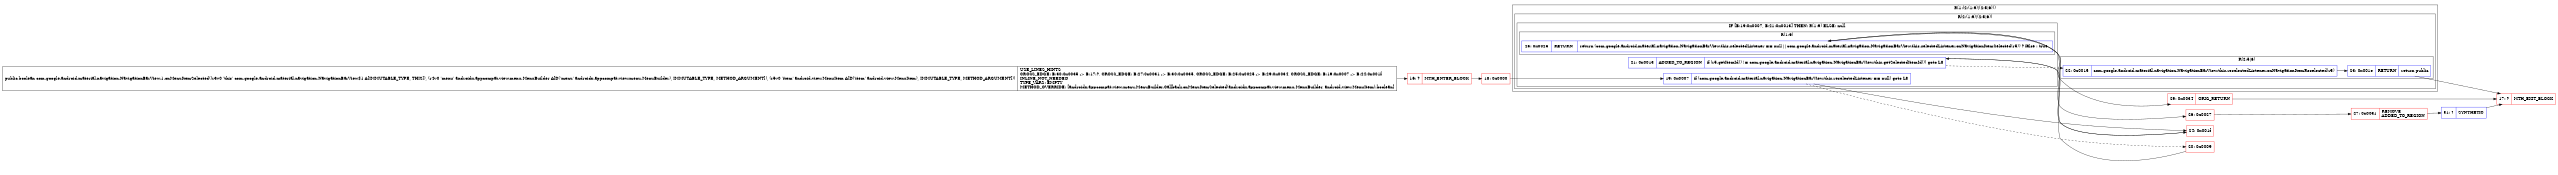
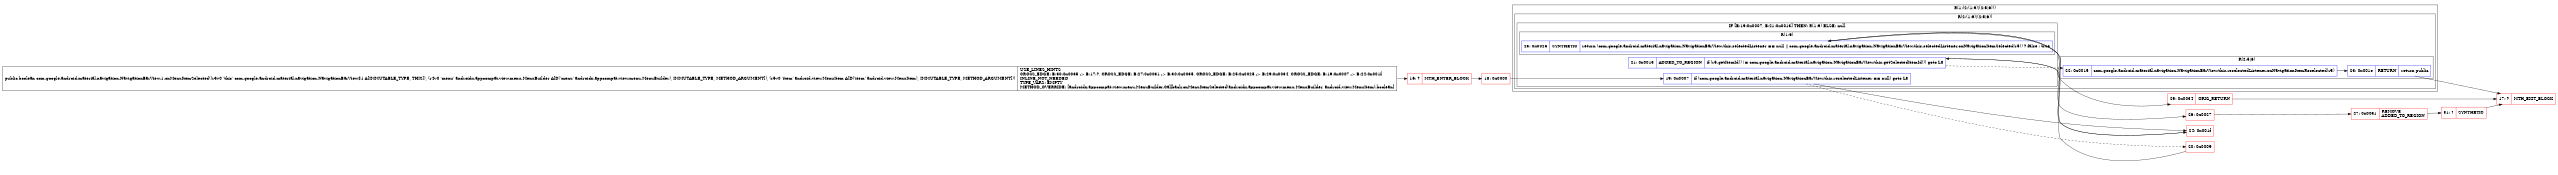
node "25: 0x0025": text "RETURN" -> "SYNTHETIC"
node "31: ?": color blue -> red
